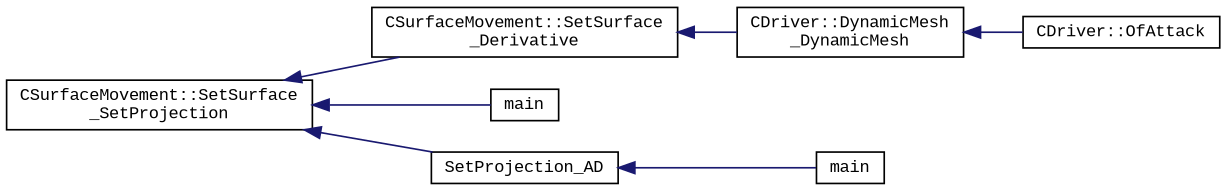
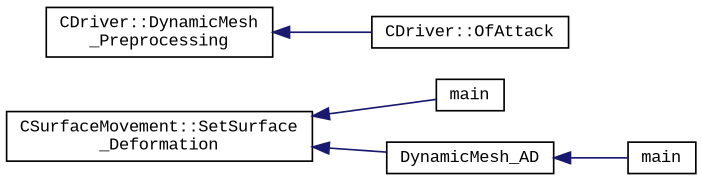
node "CSurfaceMovement::SetSurface _Derivative": removed
node "CDriver::DynamicMesh _DynamicMesh": label "CDriver::DynamicMesh _DynamicMesh" -> "CDriver::DynamicMesh _Preprocessing"
node "CSurfaceMovement::SetSurface _SetProjection": label "CSurfaceMovement::SetSurface _SetProjection" -> "CSurfaceMovement::SetSurface _Deformation"
node "SetProjection_AD": label "SetProjection_AD" -> "DynamicMesh_AD"
